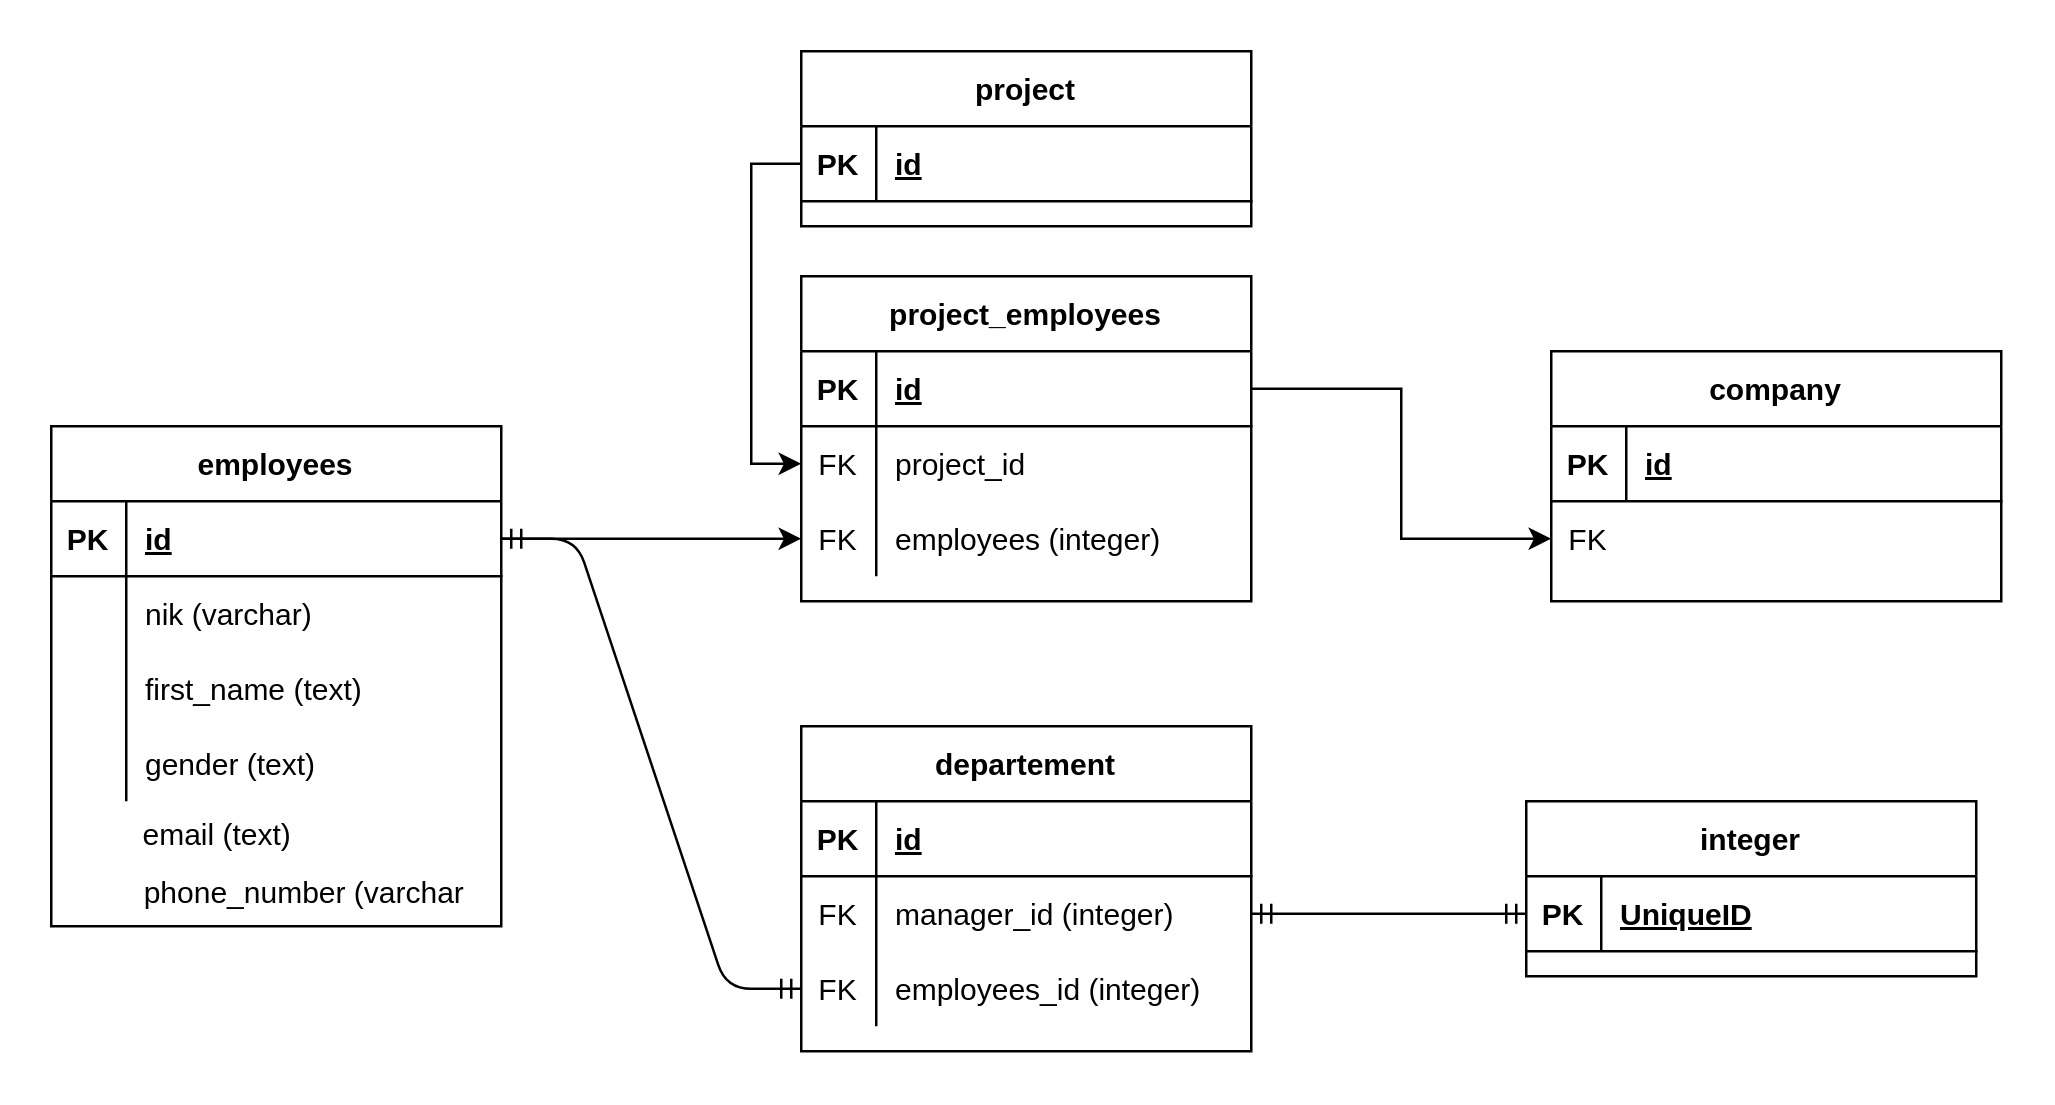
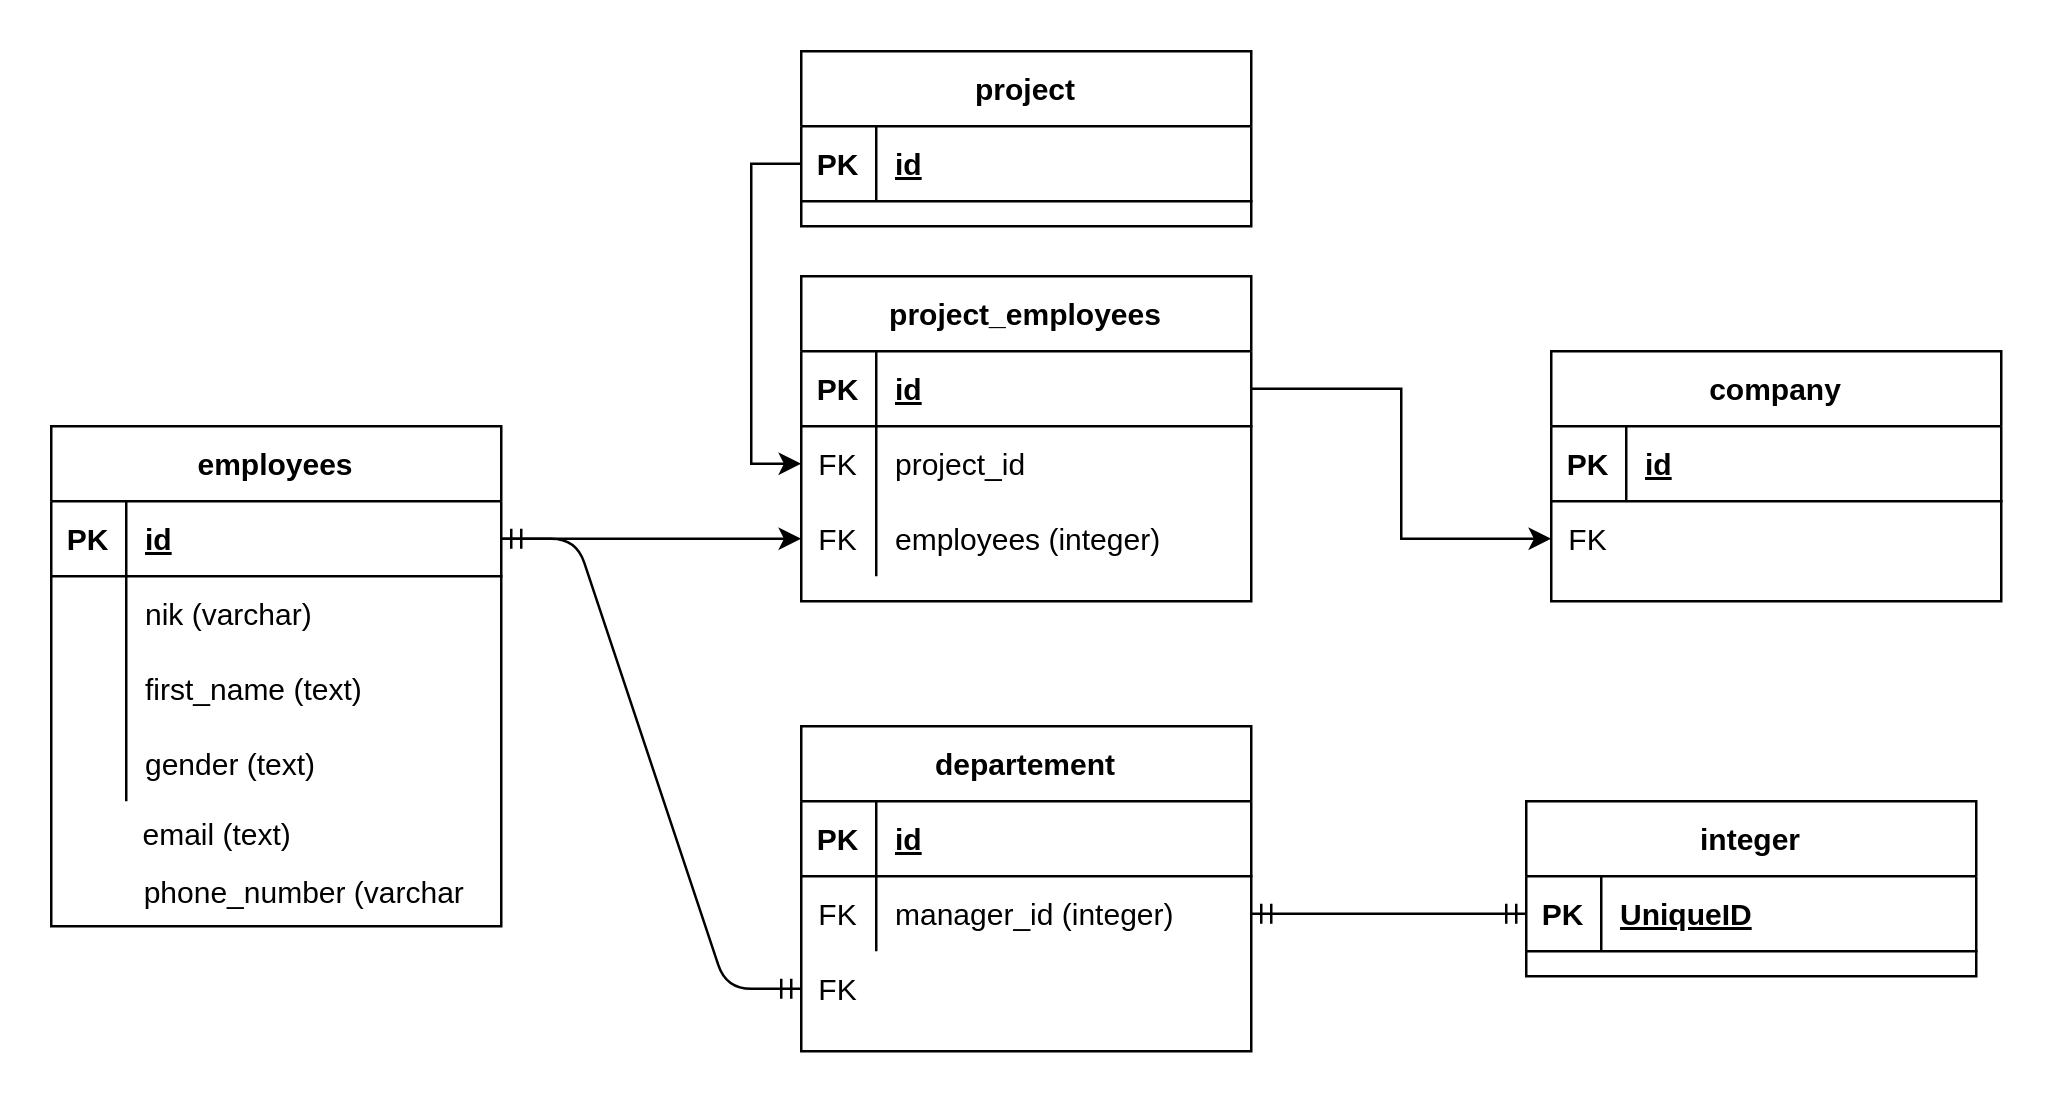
node "employees_id (integer)": removed
